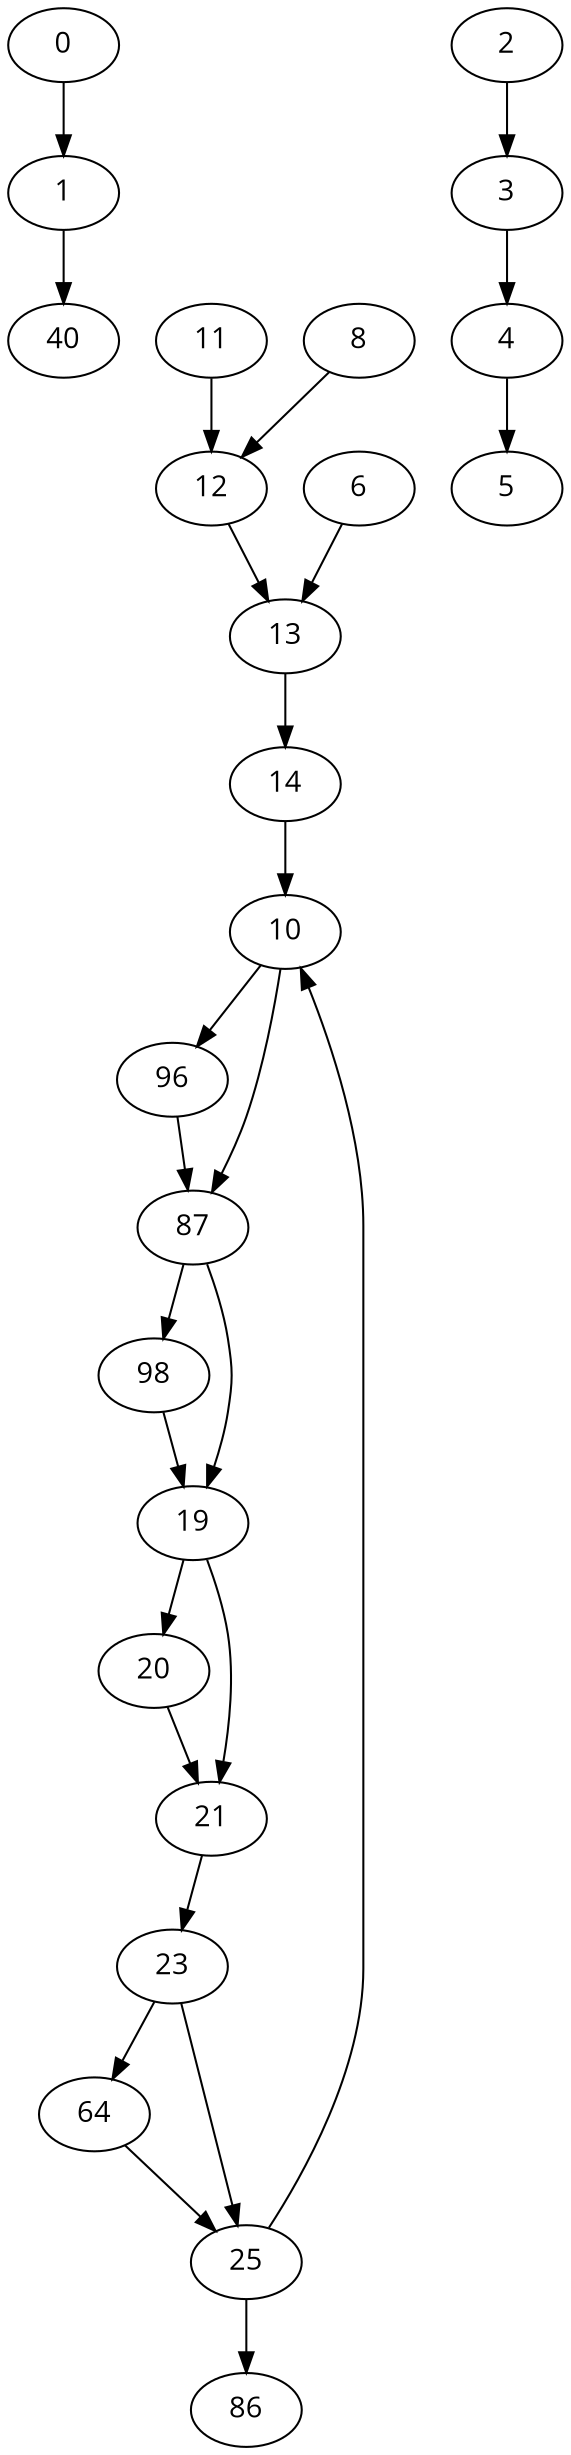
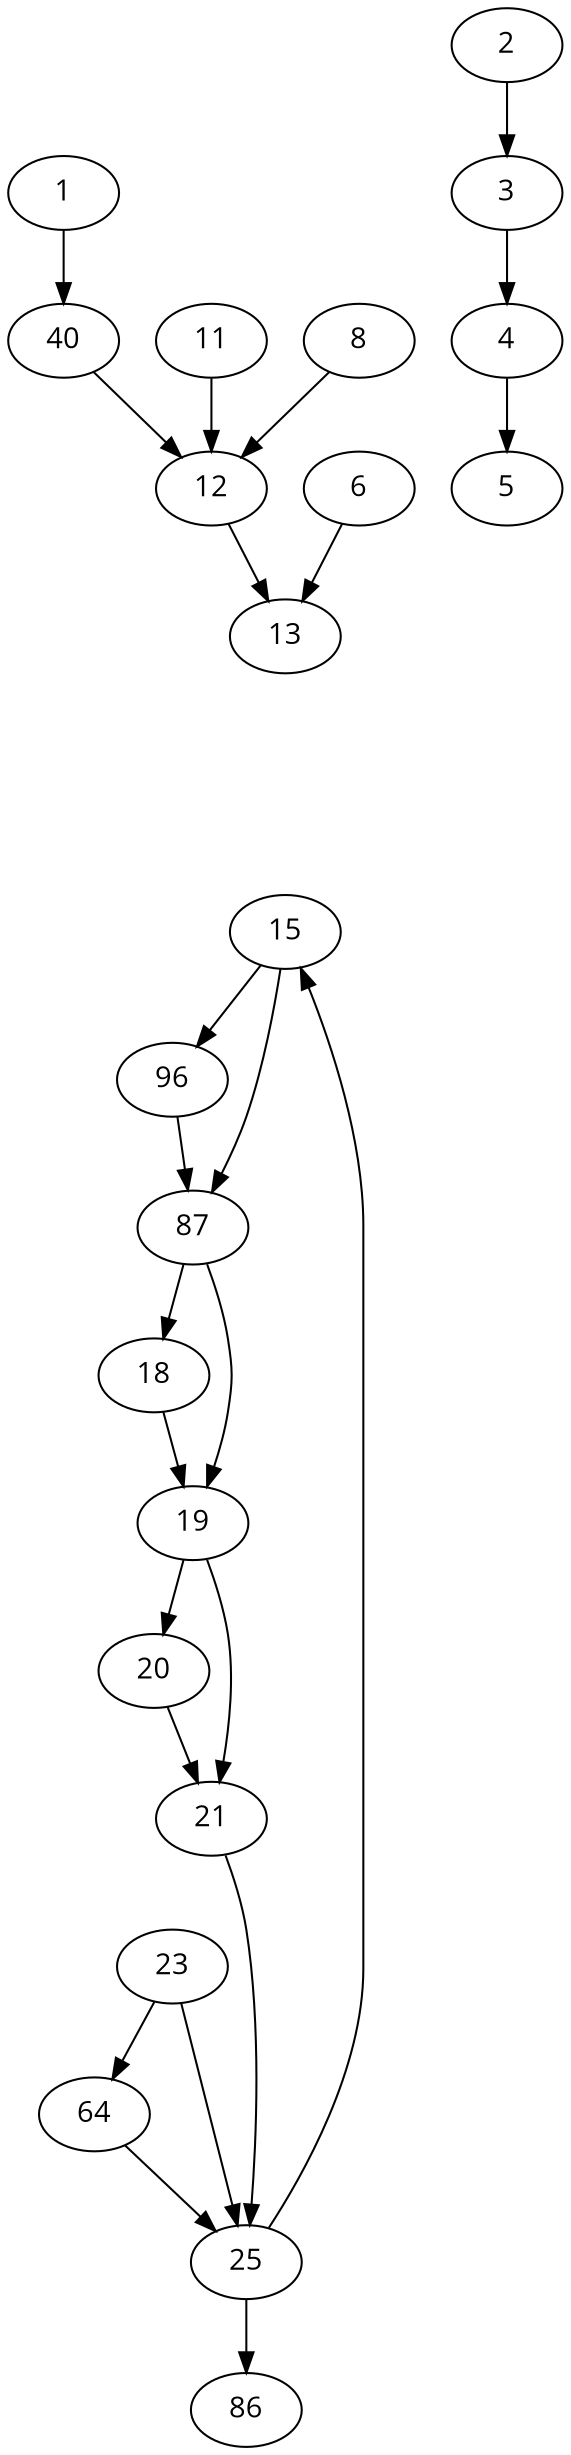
node "0": removed
edge "40" -> "12": added
node "14": removed
node "10": label "10" -> "15"
node "98": label "98" -> "18"
edge "21" -> "23": now "21" -> "25"
